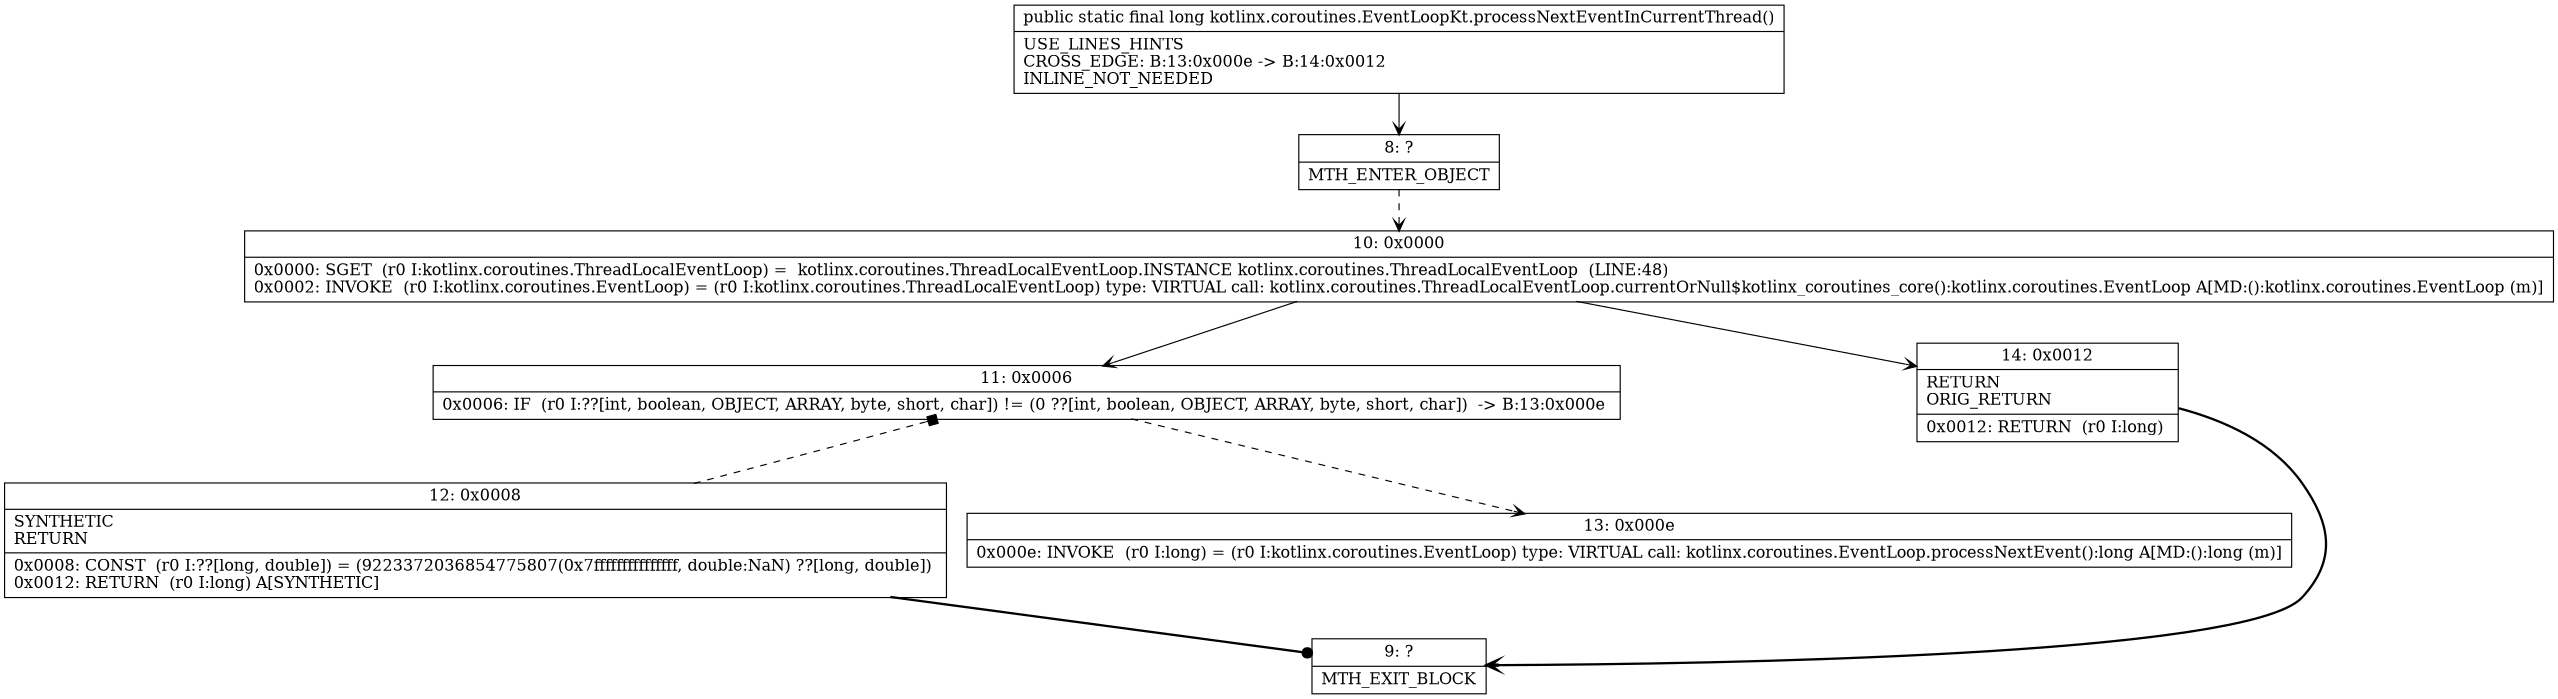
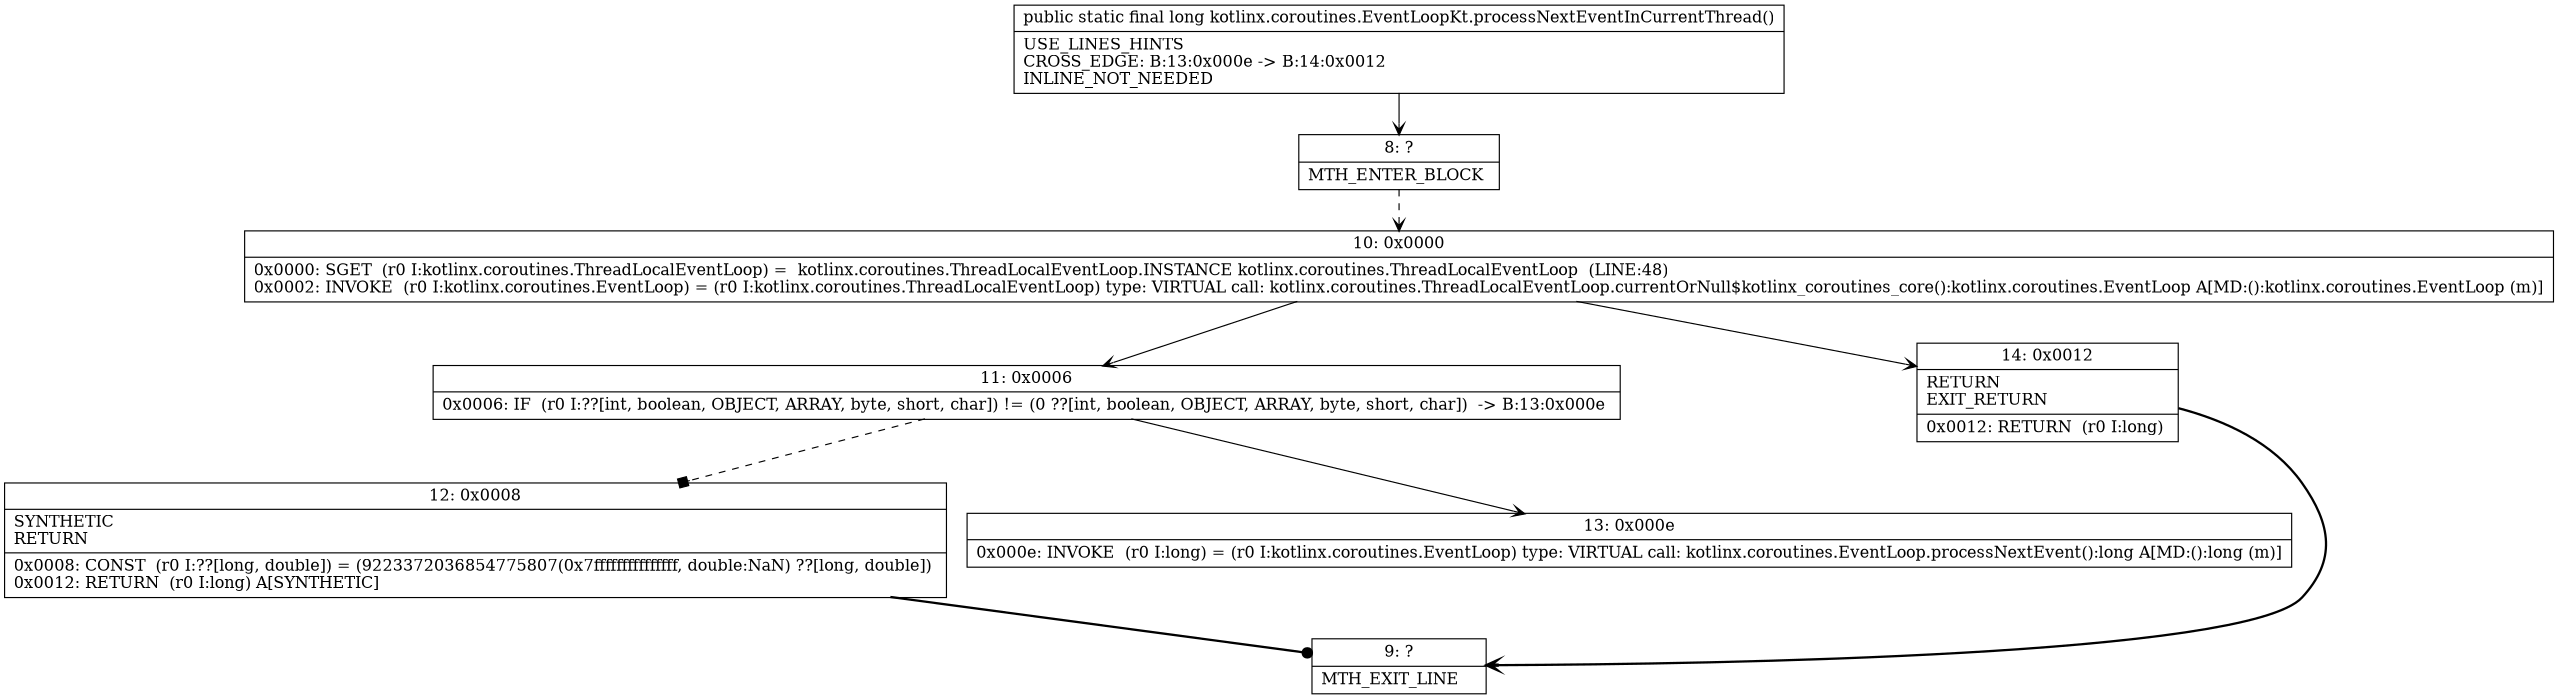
node "8: ?": text "MTH_ENTER_OBJECT" -> "MTH_ENTER_BLOCK"
node "14: 0x0012": text "ORIG_RETURN" -> "EXIT_RETURN"
edge "12: 0x0008" -> "11: 0x0006": reversed
edge "11: 0x0006" -> "13: 0x000e": style dashed -> solid
node "9: ?": text "MTH_EXIT_BLOCK" -> "MTH_EXIT_LINE"
